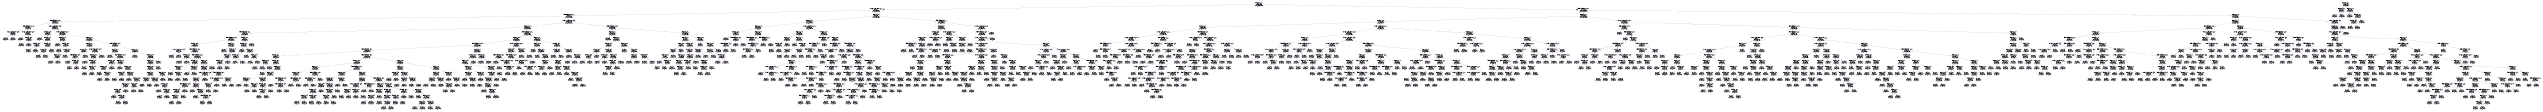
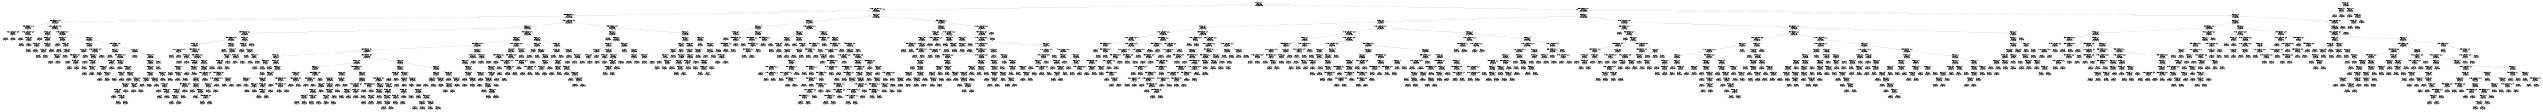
node "gini = 0.2 samples = 6 value = [10, 1]": label "gini = 0.2 samples = 6 value = [10, 1]" -> "gini = 0.2 gini = 6 value = [10, 1]"
